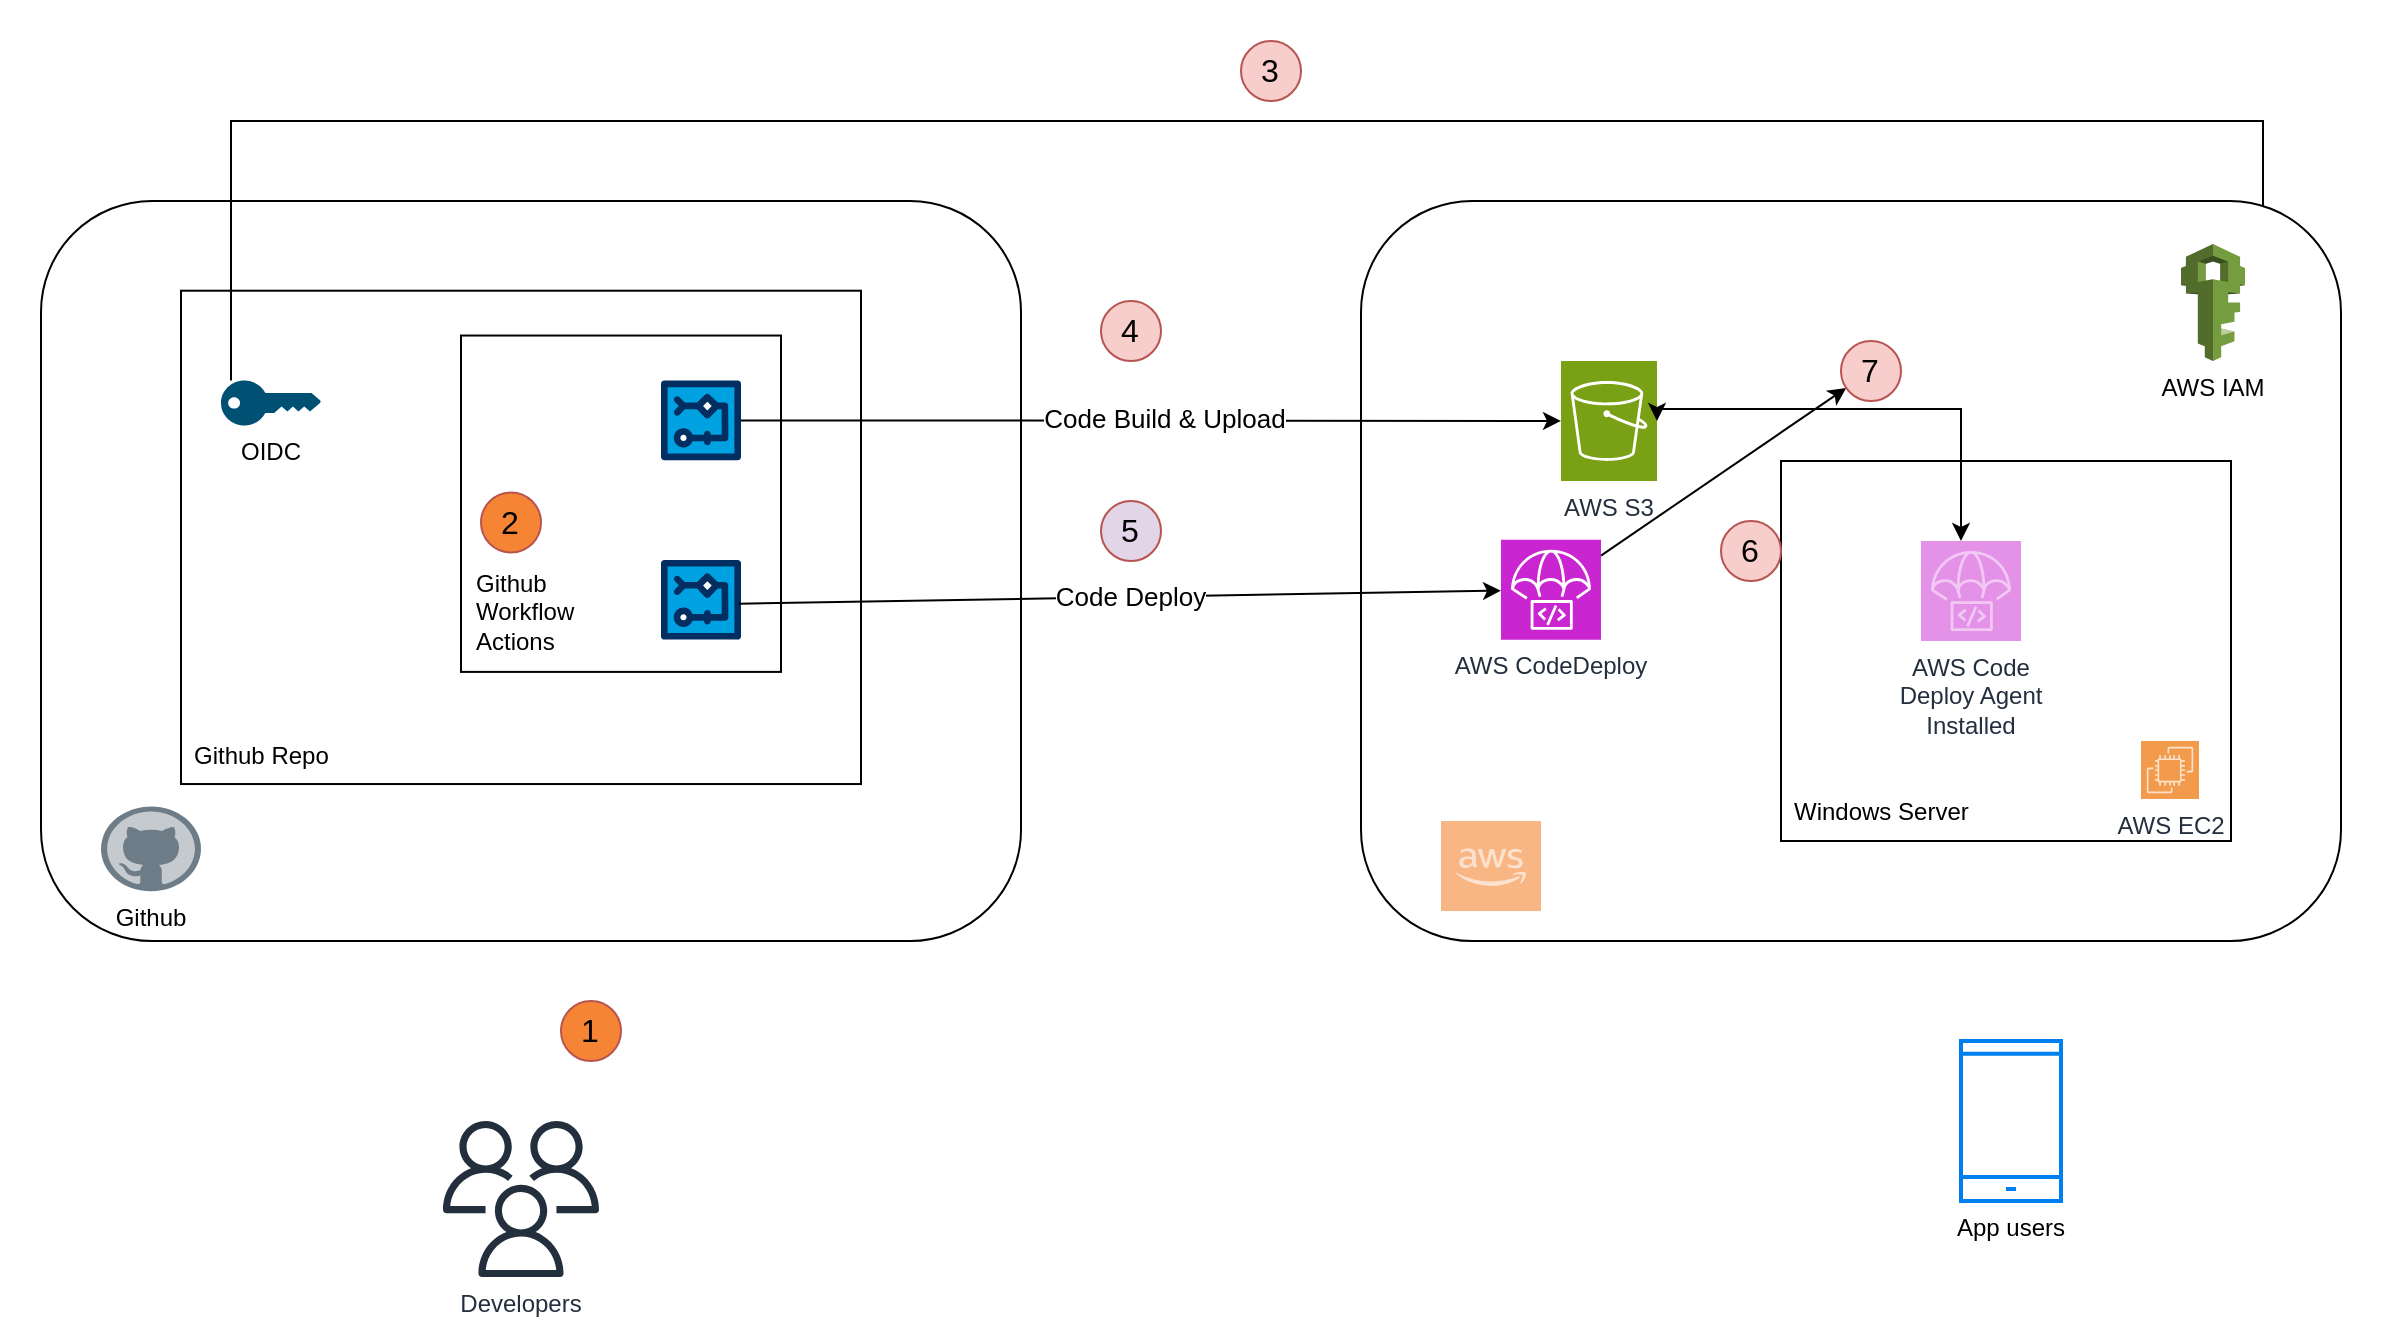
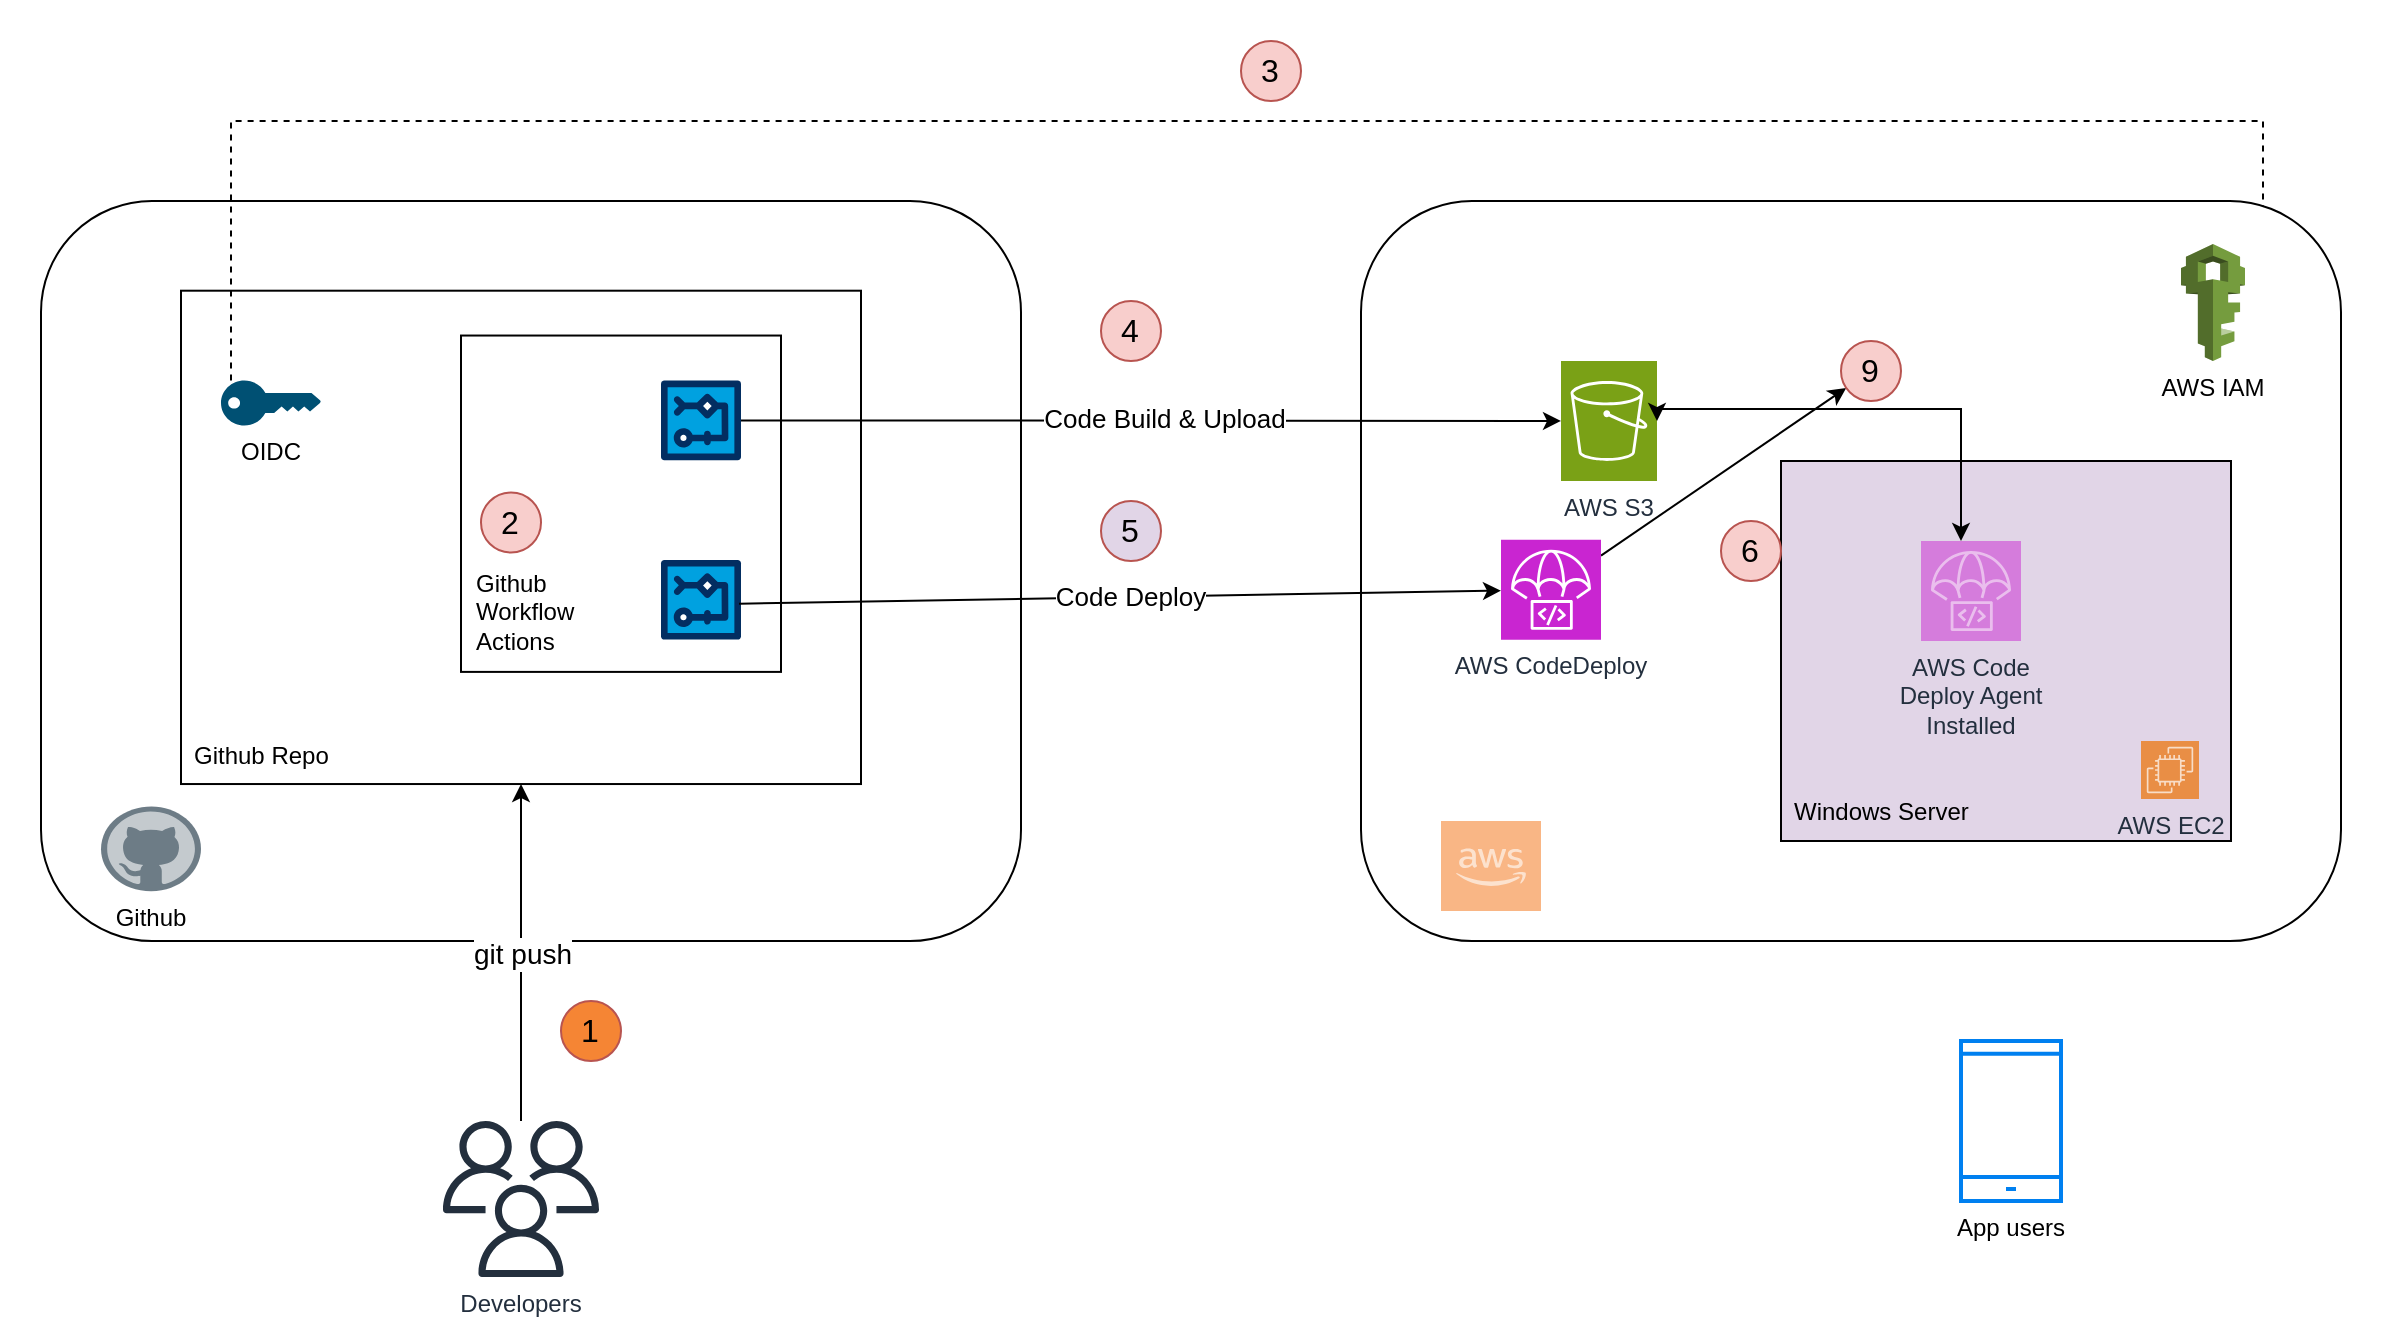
edge "AWS IAM" -- "OIDC": style solid -> dashed
node "7": label "7" -> "9"
node "2": fillcolor #f58534 -> #f8cecc
node "Windows Server": fillcolor #ffffff -> #e1d5e7
edge "Developers" -> "Github Repo": added, label "git push"
